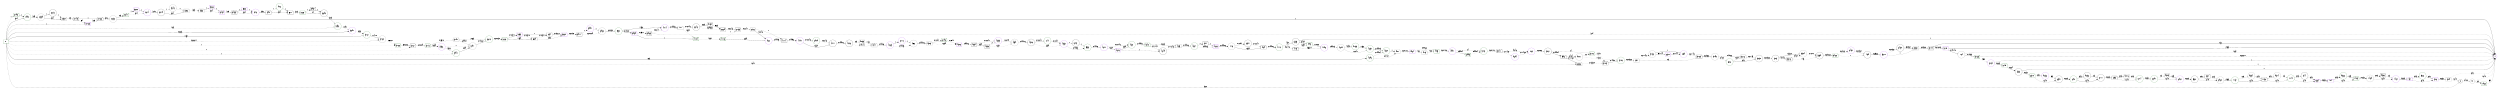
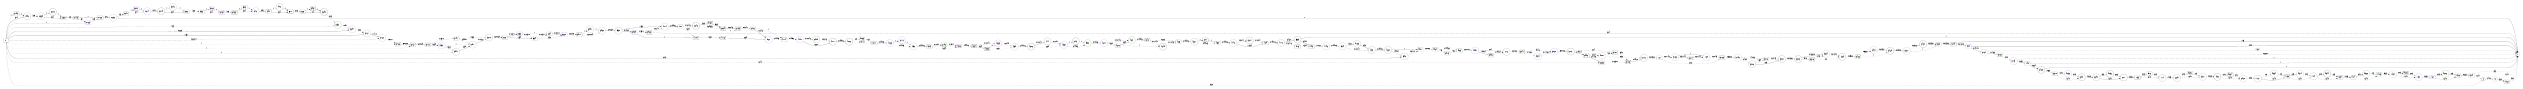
edge "4775" -> "4796": removed, label "268817"
edge "4896" -> "4880": reversed
